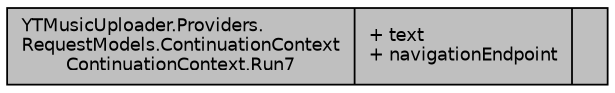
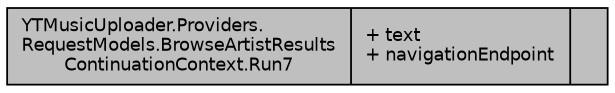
node "YTMusicUploader.Providers.": text "RequestModels.ContinuationContext" -> "RequestModels.BrowseArtistResults"
